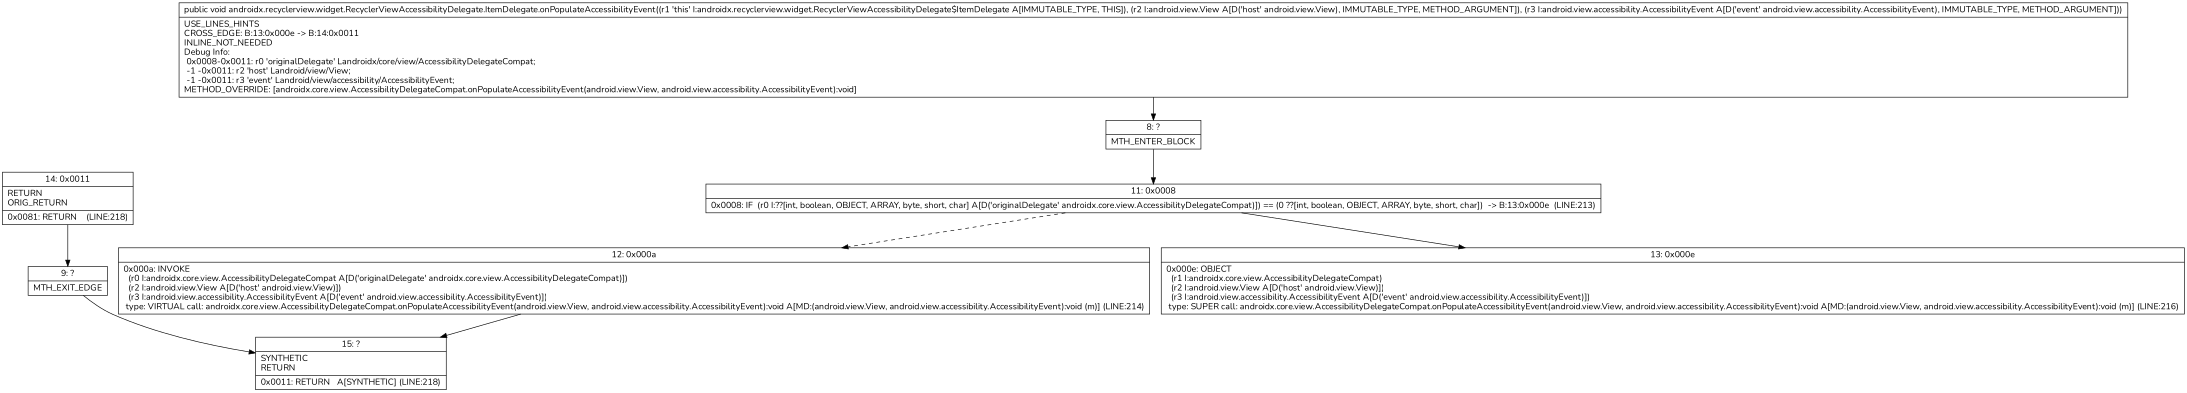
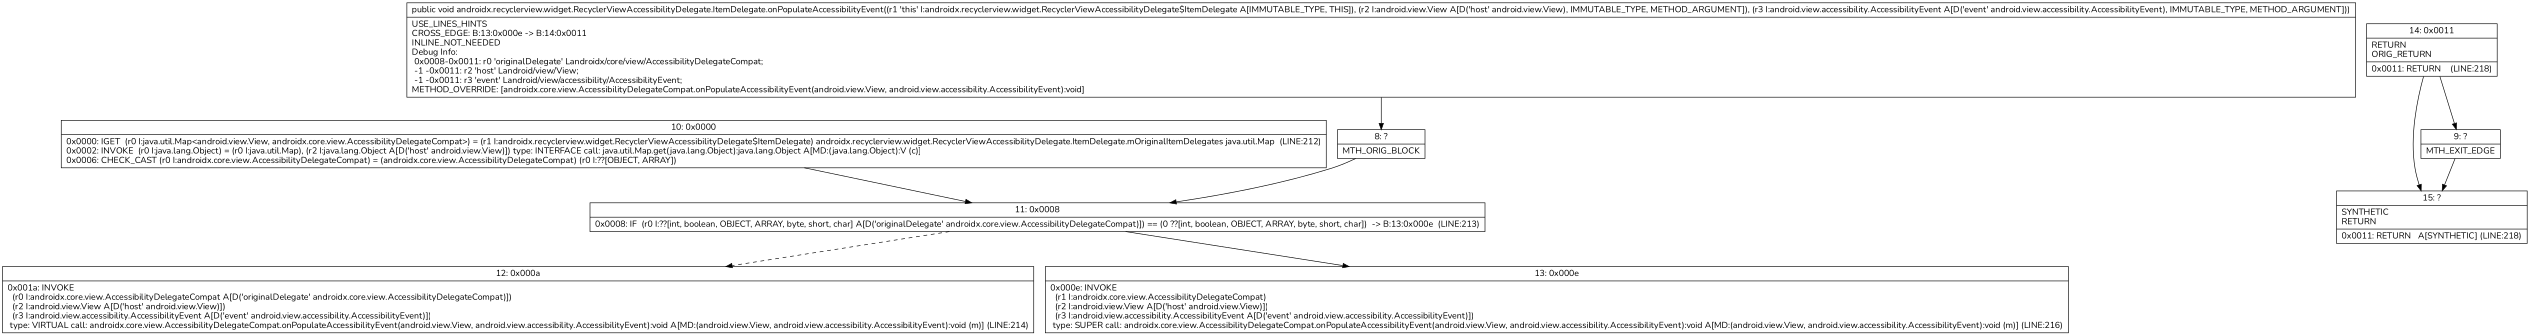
node "8: ?": text "MTH_ENTER_BLOCK" -> "MTH_ORIG_BLOCK"
node "10: 0x0000": added
node "14: 0x0011": text "0x0081: RETURN    (LINE:218)" -> "0x0011: RETURN    (LINE:218)"
node "12: 0x000a": text "0x000a: INVOKE" -> "0x001a: INVOKE"
node "13: 0x000e": text "0x000e: OBJECT" -> "0x000e: INVOKE"
edge "12: 0x000a" -> "15: ?": now "14: 0x0011" -> "15: ?"
